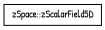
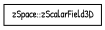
node "zSpace::zScalarField5D": label "zSpace::zScalarField5D" -> "zSpace::zScalarField3D"
